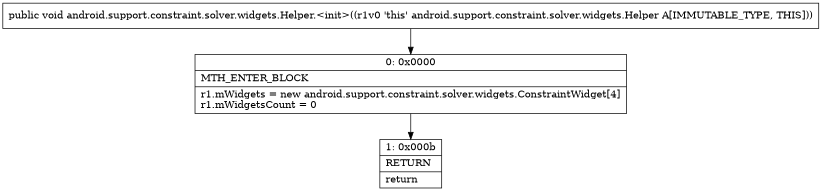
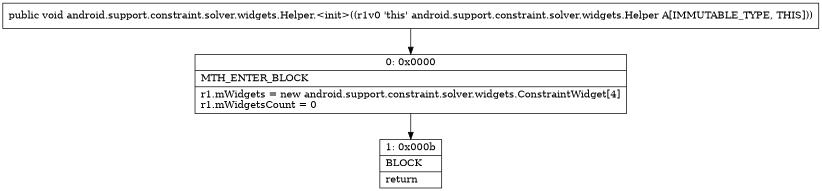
node "1: 0x000b": text "RETURN" -> "BLOCK"
